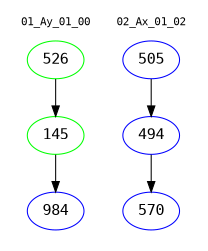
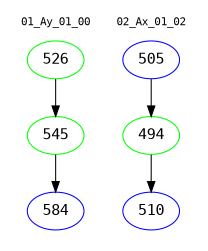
node "145": label "145" -> "545"
node "494": color blue -> green
node "984": label "984" -> "584"
node "570": label "570" -> "510"
